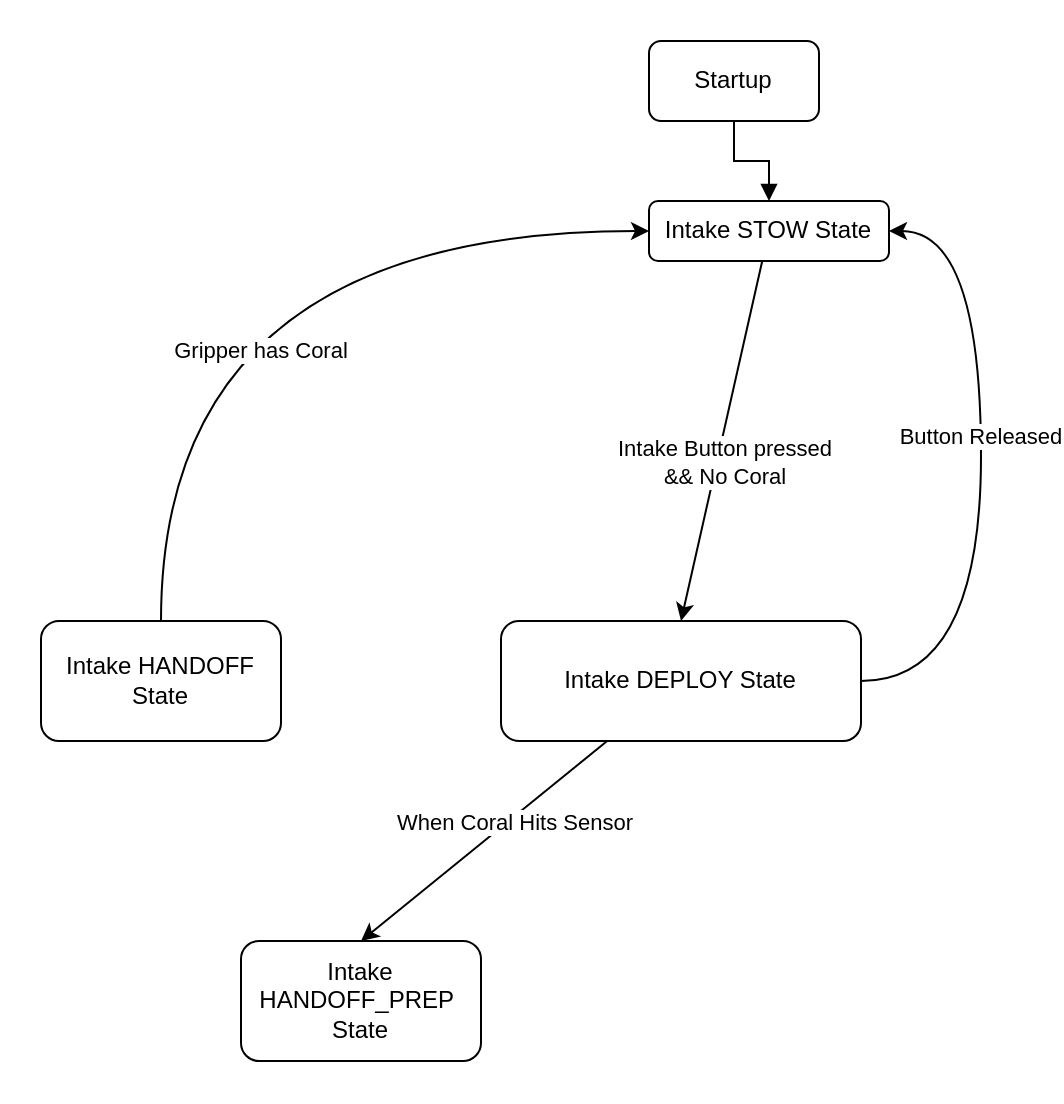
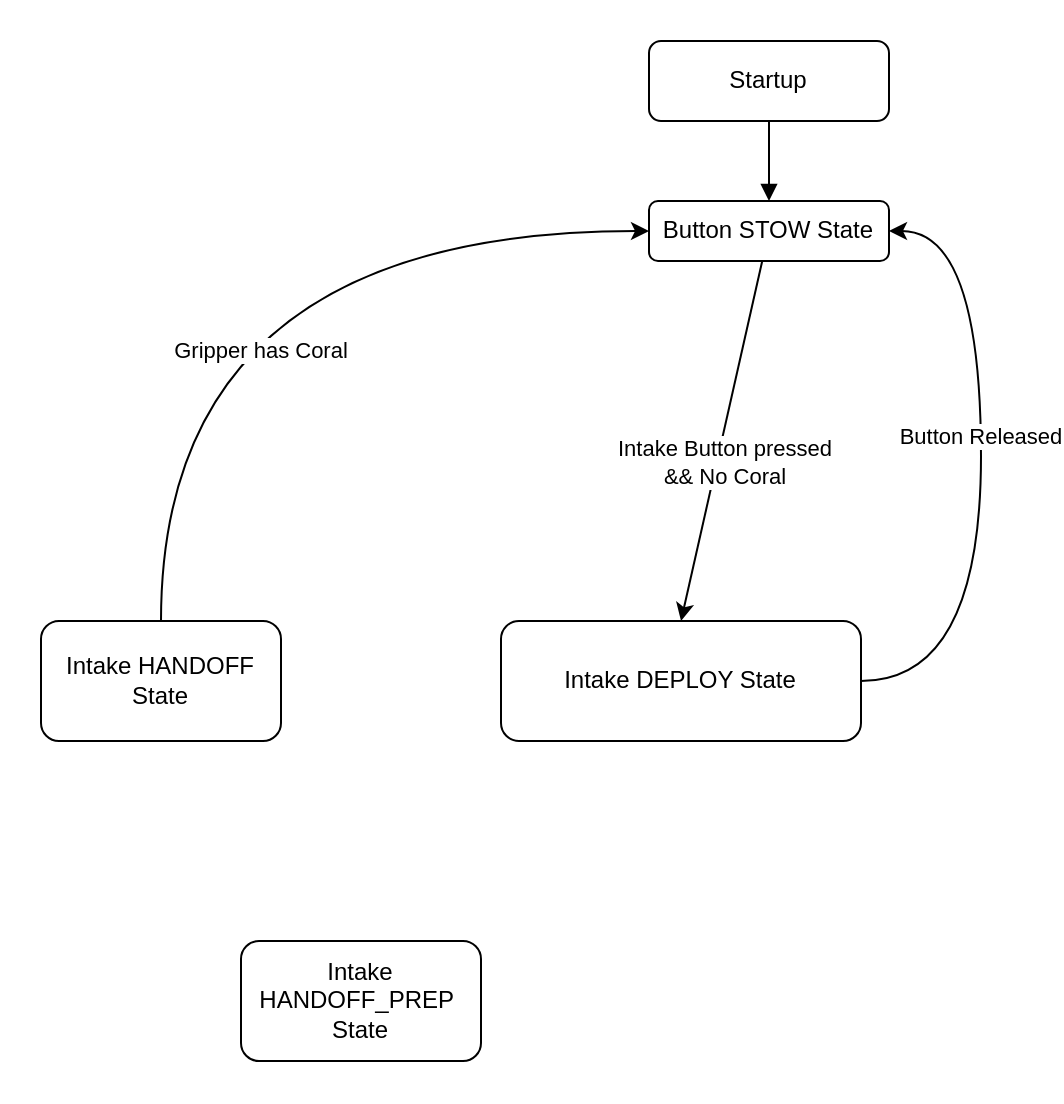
node "Startup": size 170x80 -> 240x80
node "Intake STOW State": label "Intake STOW State" -> "Button STOW State"
edge "Intake DEPLOY State" -> "Intake HANDOFF_PREP State": removed, label "When Coral Hits Sensor"
